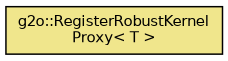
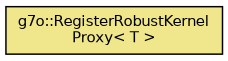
node "g2o::RegisterRobustKernel Proxy< T >": label "g2o::RegisterRobustKernel Proxy< T >" -> "g7o::RegisterRobustKernel Proxy< T >"
